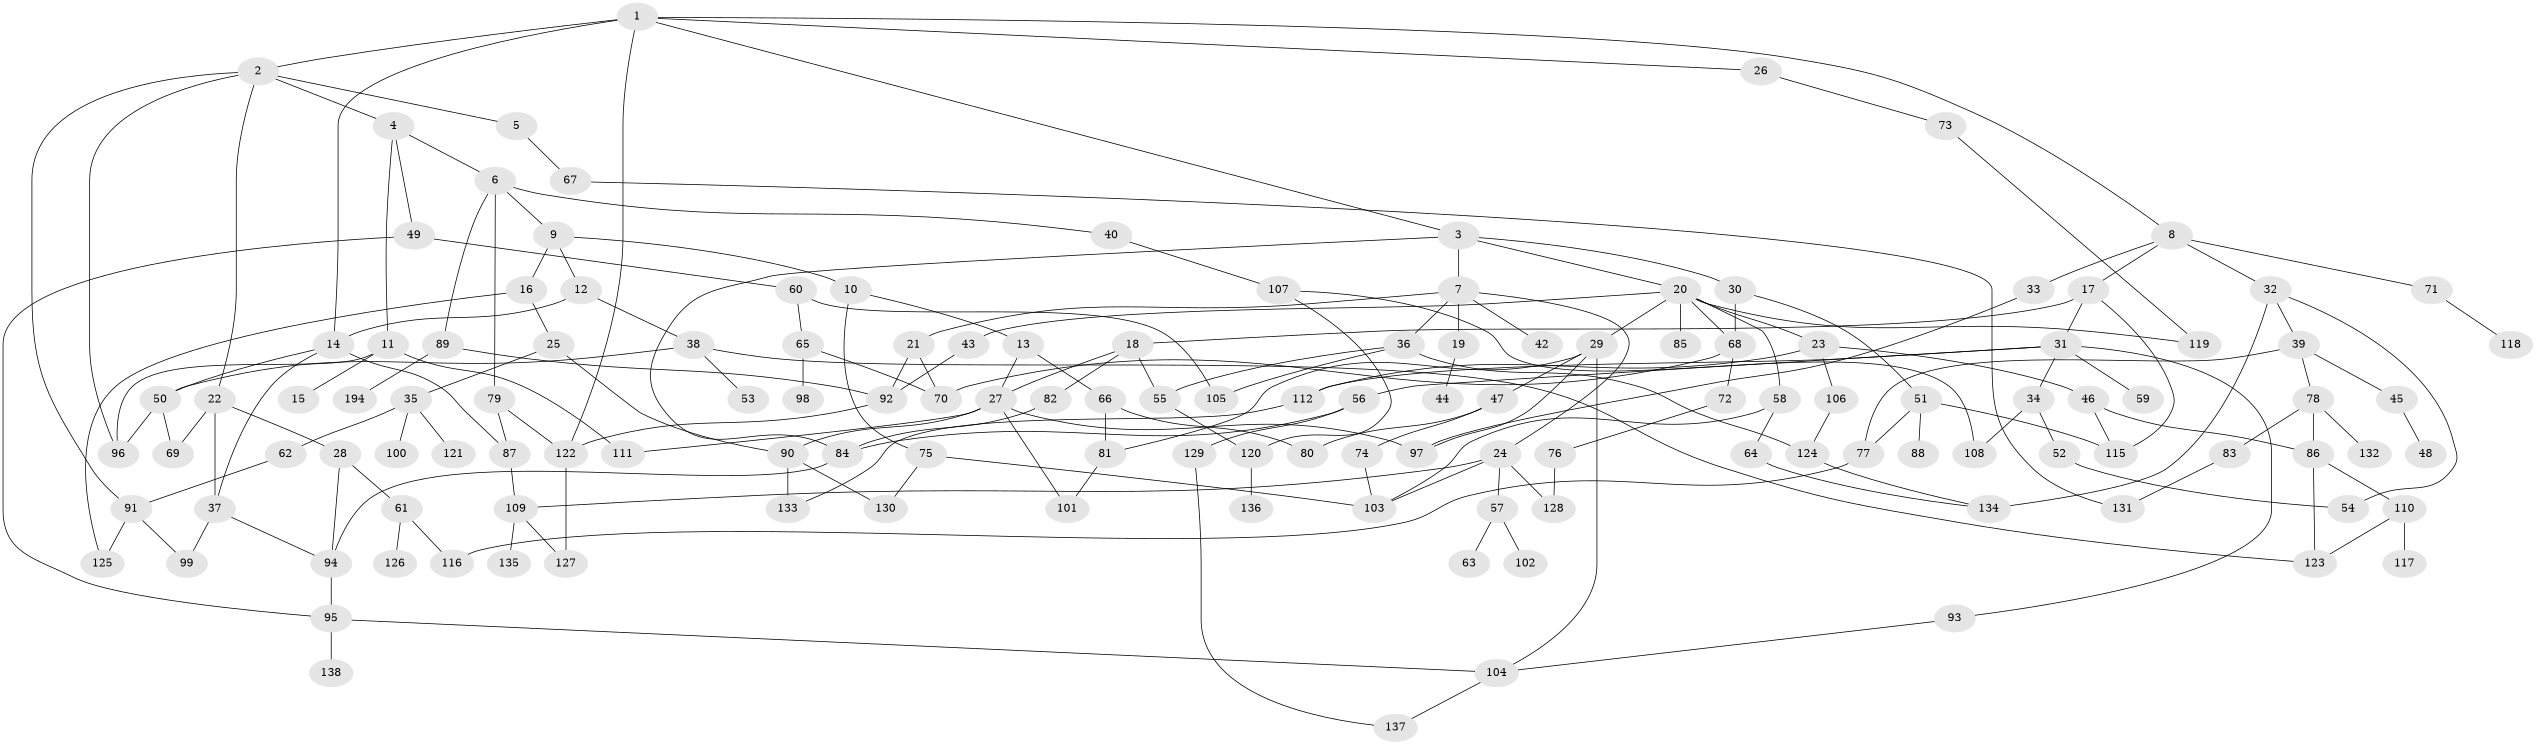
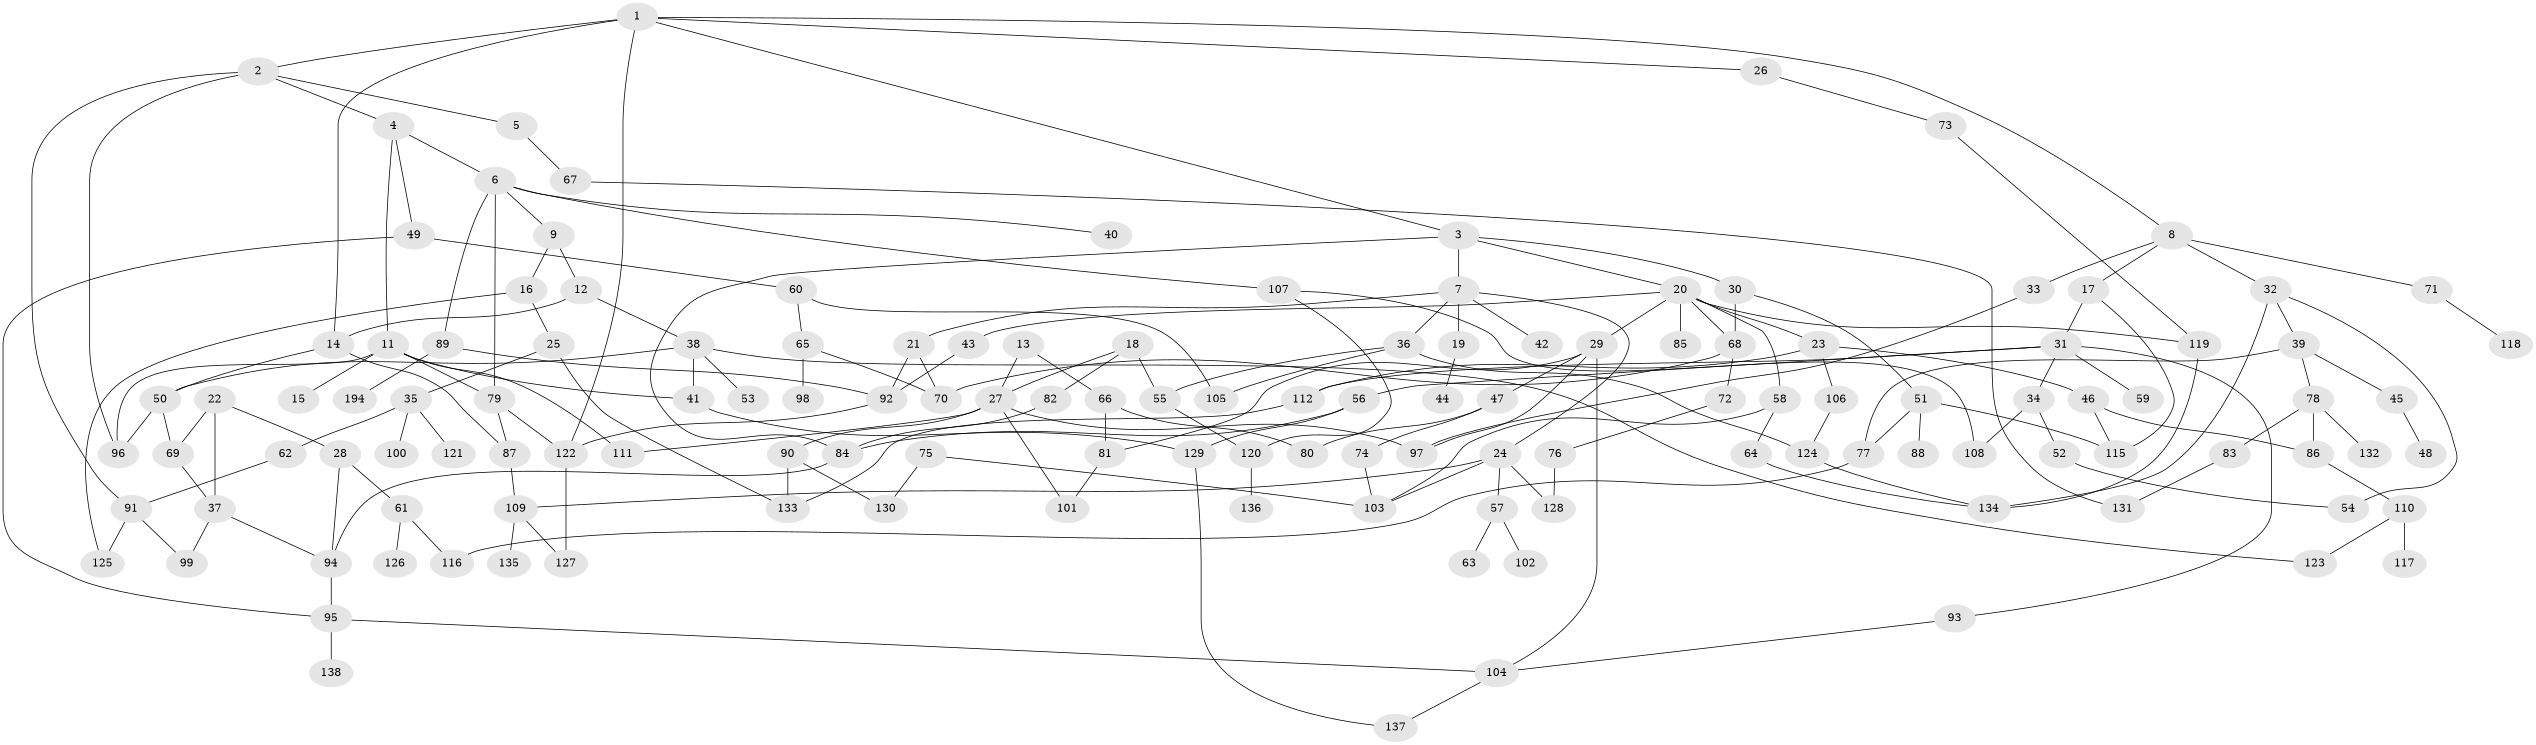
edge "2" -- "22": removed
edge "40" -- "107": now "6" -- "107"
node "10": removed
edge "17" -- "18": removed
edge "11" -- "79": added
node "41": added
edge "14" -- "37": now "69" -- "37"
edge "25" -- "90": now "25" -- "133"
edge "119" -- "134": added
edge "86" -- "123": removed
